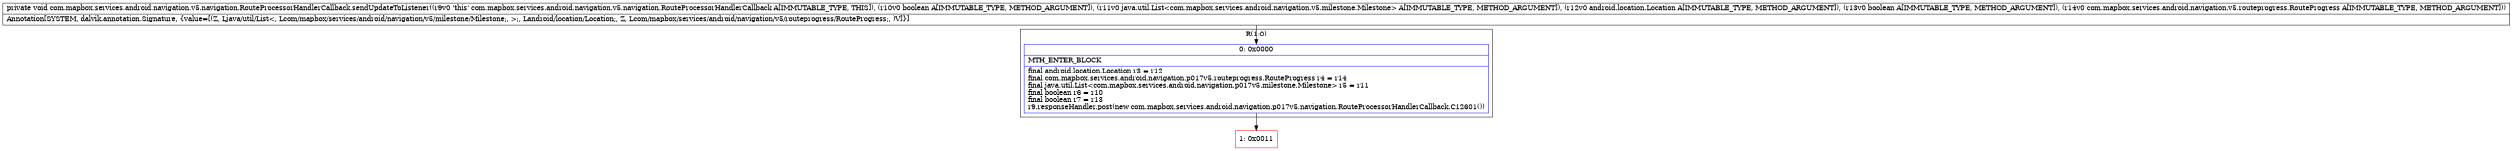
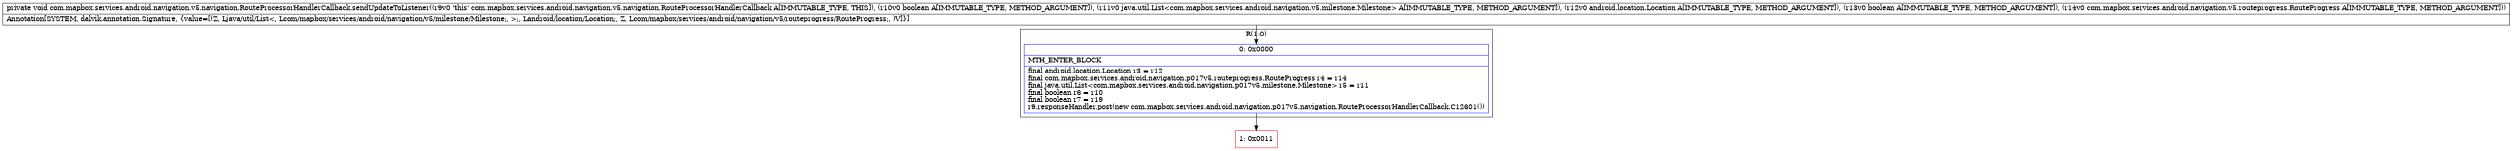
node "0: 0x0000": text "final boolean r7 = r13" -> "final boolean r7 = r19"
